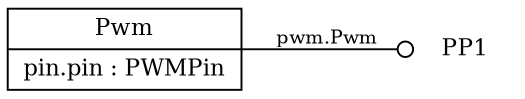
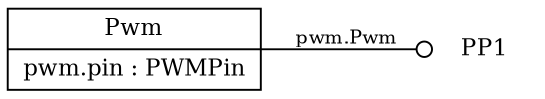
node "Pwm": text "pin.pin : PWMPin" -> "pwm.pin : PWMPin"
